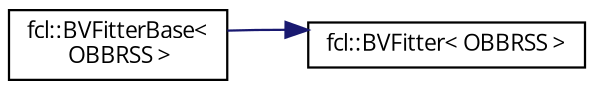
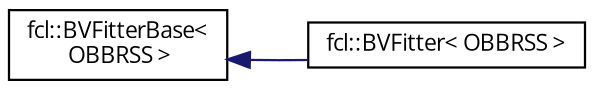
edge "fcl::BVFitterBase< OBBRSS >" -> "fcl::BVFitter< OBBRSS >": reversed
